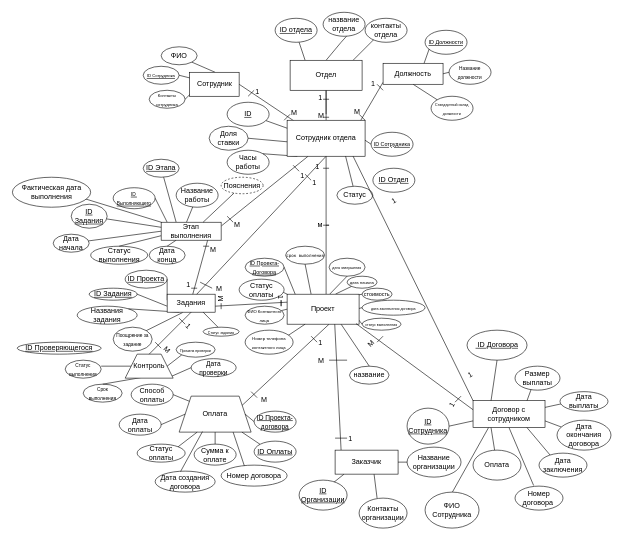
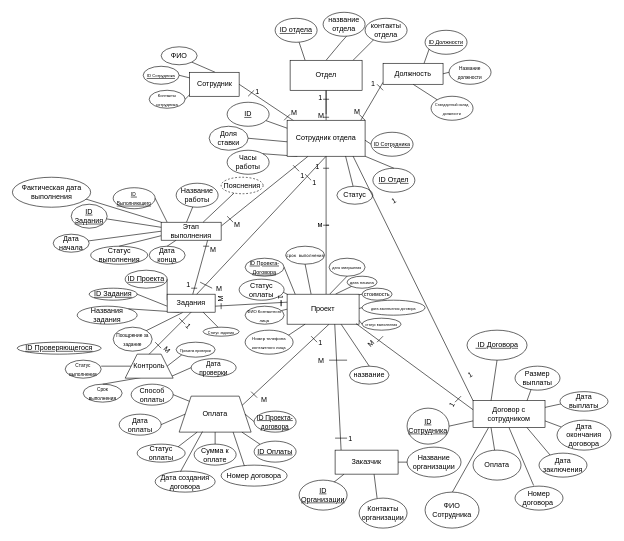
edge "Сотрудник отдела" -- "ID Отдел": added
node "ID Этапа": removed
edge "ID Этапа" -- "Этап выполнения": removed
